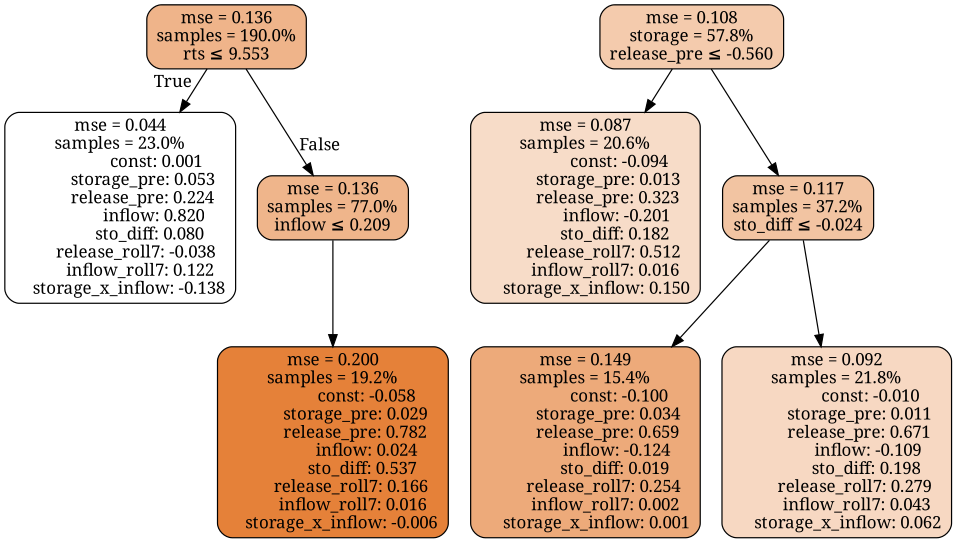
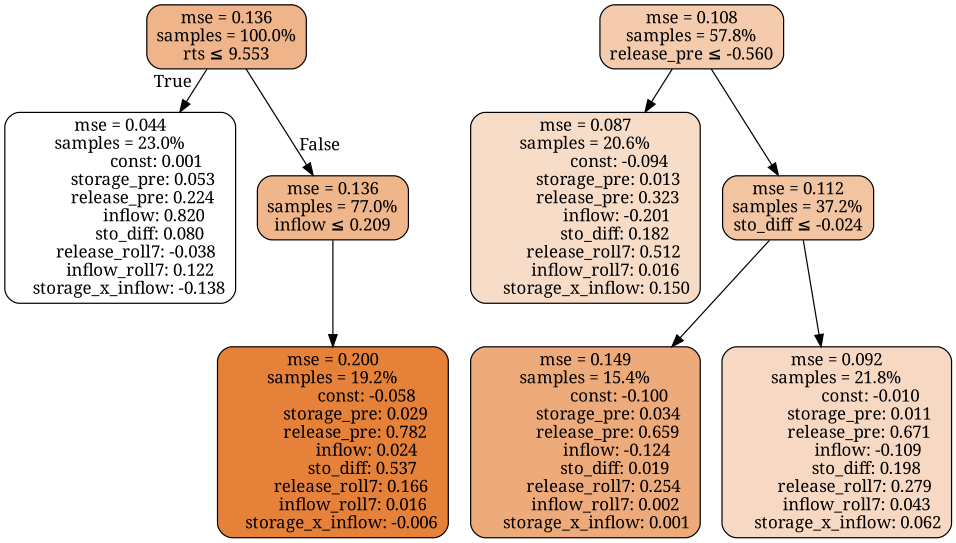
node "mse = 0.136 samples = 190.0% rts ≤ 9.553": label "mse = 0.136 samples = 190.0% rts ≤ 9.553" -> "mse = 0.136 samples = 100.0% rts ≤ 9.553"
node "mse = 0.108 storage = 57.8% release_pre ≤ -0.560": label "mse = 0.108 storage = 57.8% release_pre ≤ -0.560" -> "mse = 0.108 samples = 57.8% release_pre ≤ -0.560"
node "mse = 0.117 samples = 37.2% sto_diff ≤ -0.024": label "mse = 0.117 samples = 37.2% sto_diff ≤ -0.024" -> "mse = 0.112 samples = 37.2% sto_diff ≤ -0.024"
